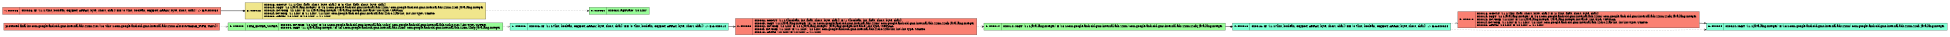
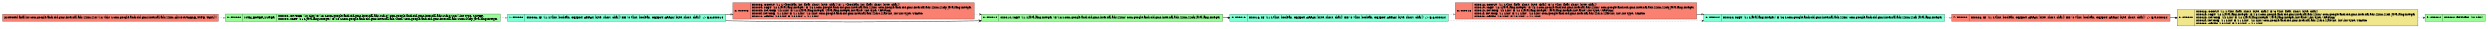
edge "6: 0x0024" -> "7: 0x0026": added
edge "1: 0x0006" -> "3: 0x0014": added
